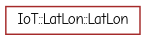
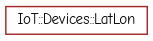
node "IoT::LatLon::LatLon": label "IoT::LatLon::LatLon" -> "IoT::Devices::LatLon"
